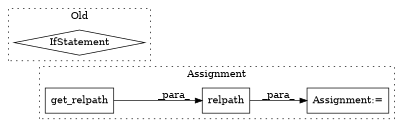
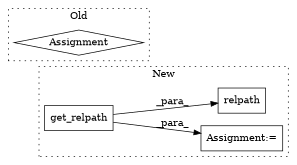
node "IfStatement": label "IfStatement" -> "Assignment"
cluster "Assignment": label "Assignment" -> "New"
edge "relpath" -> "Assignment:=": now "get_relpath" -> "Assignment:="
